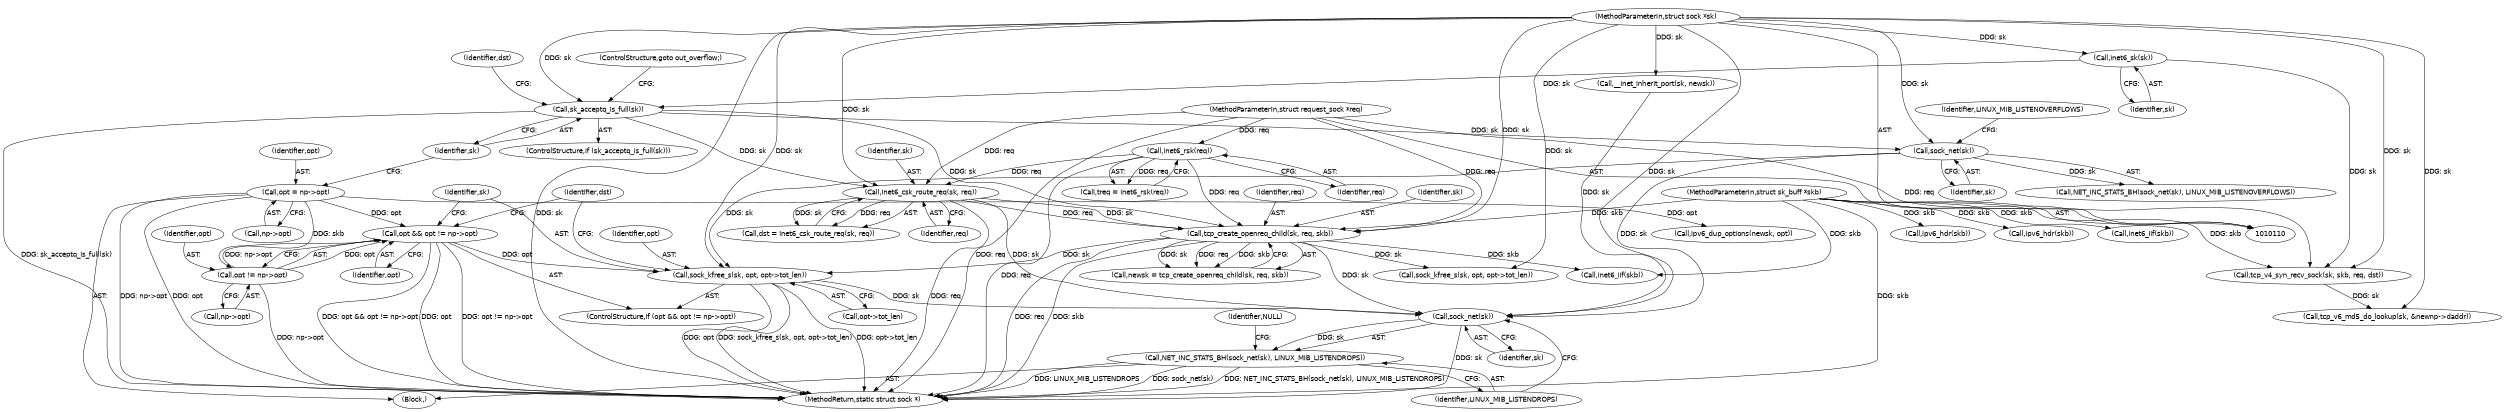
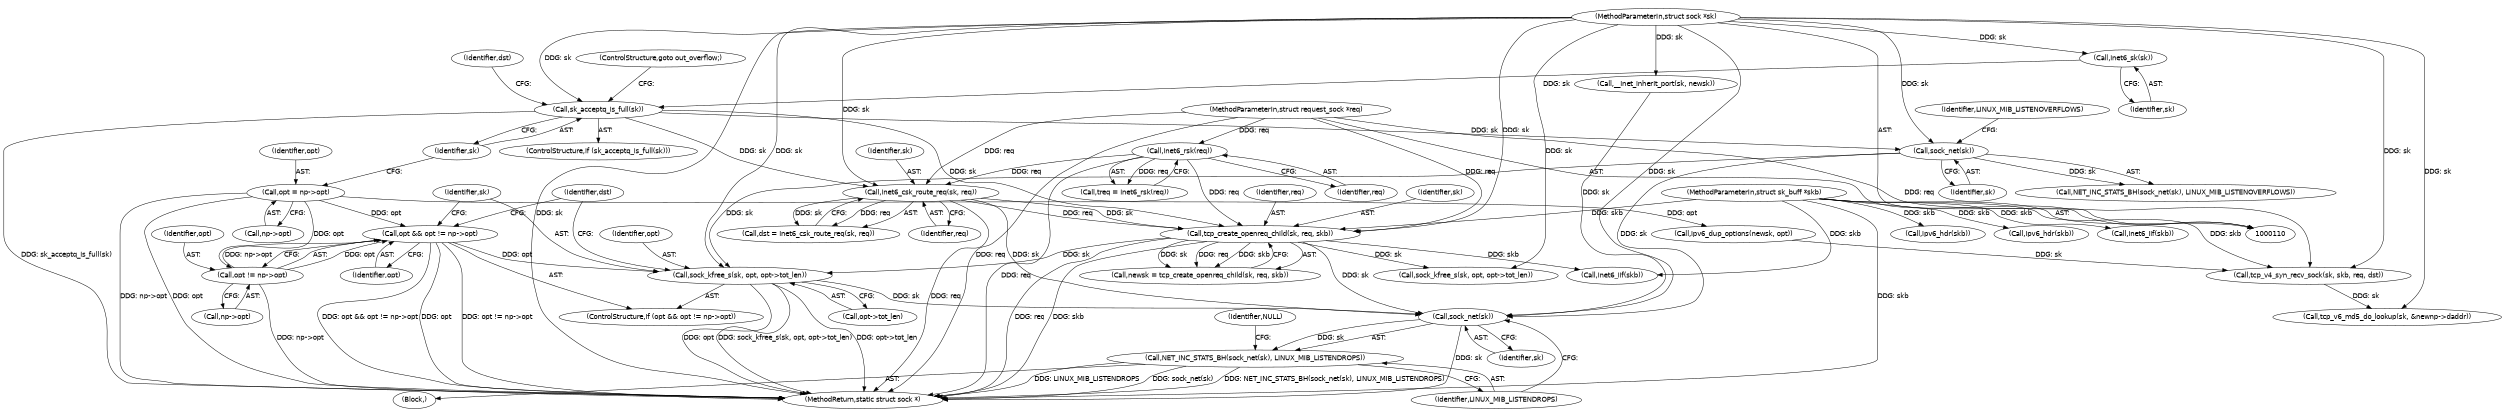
edge "(Call,inet6_sk(sk))" -> "(Call,tcp_v4_syn_recv_sock(sk, skb, req, dst))": now "(Call,ipv6_dup_options(newsk, opt))" -> "(Call,tcp_v4_syn_recv_sock(sk, skb, req, dst))"
edge "(Call,opt = np->opt)" -> "(Call,opt != np->opt)": label "DDG: skb" -> "DDG: opt"
node "1010110": label "1010110" -> "1000110"
edge "(Call,opt = np->opt)" -> "(Block,)": removed, label "AST:"
